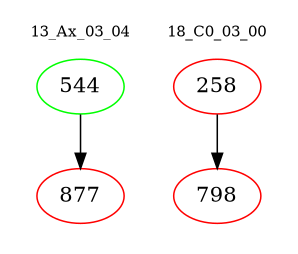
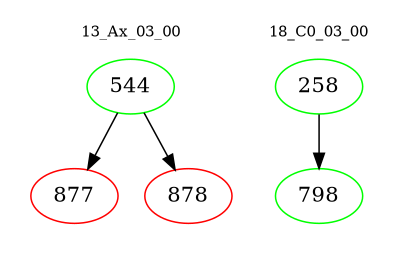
cluster "13_Ax_03_04": label "13_Ax_03_04" -> "13_Ax_03_00"
node "258": color red -> green
node "878": added
node "798": color red -> green
